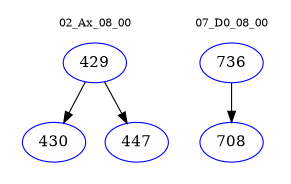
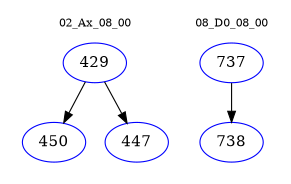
cluster "07_D0_08_00": label "07_D0_08_00" -> "08_D0_08_00"
node "736": label "736" -> "737"
node "430": label "430" -> "450"
node "708": label "708" -> "738"
